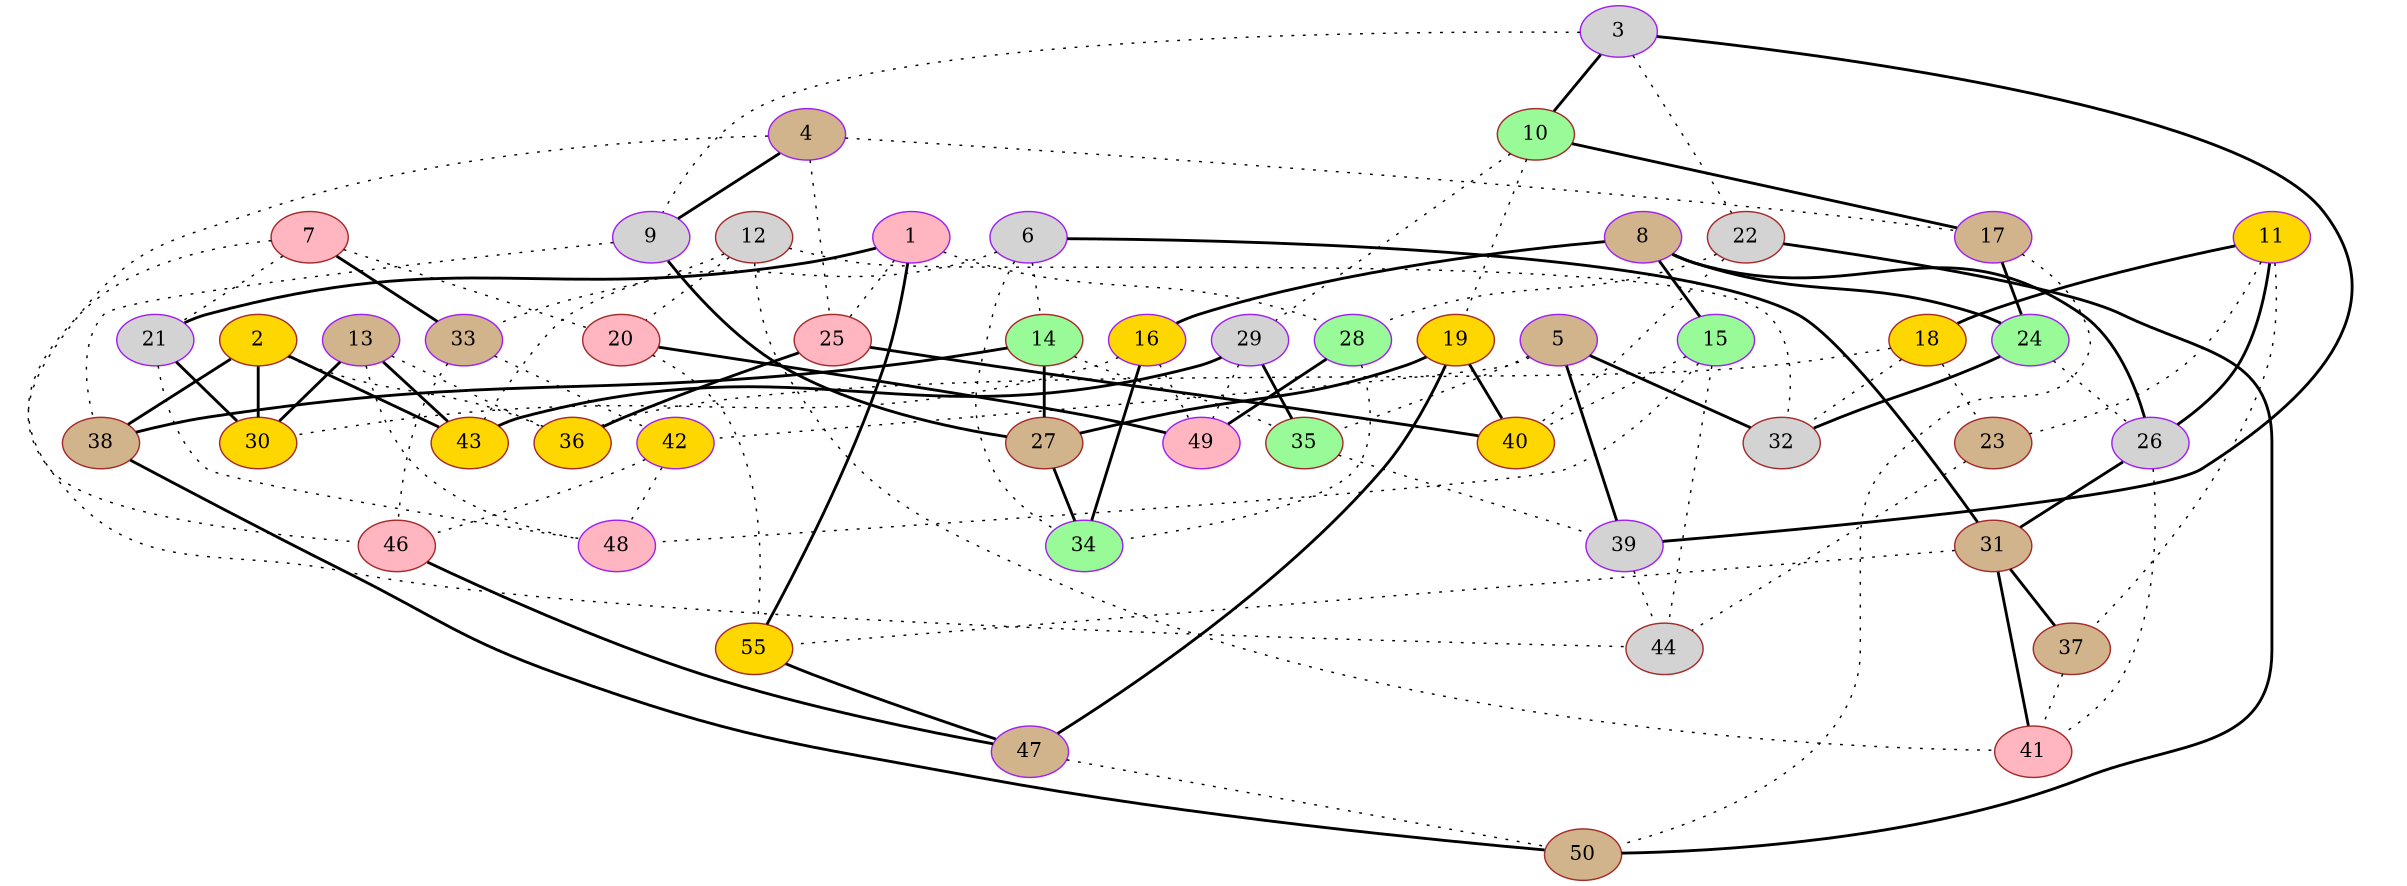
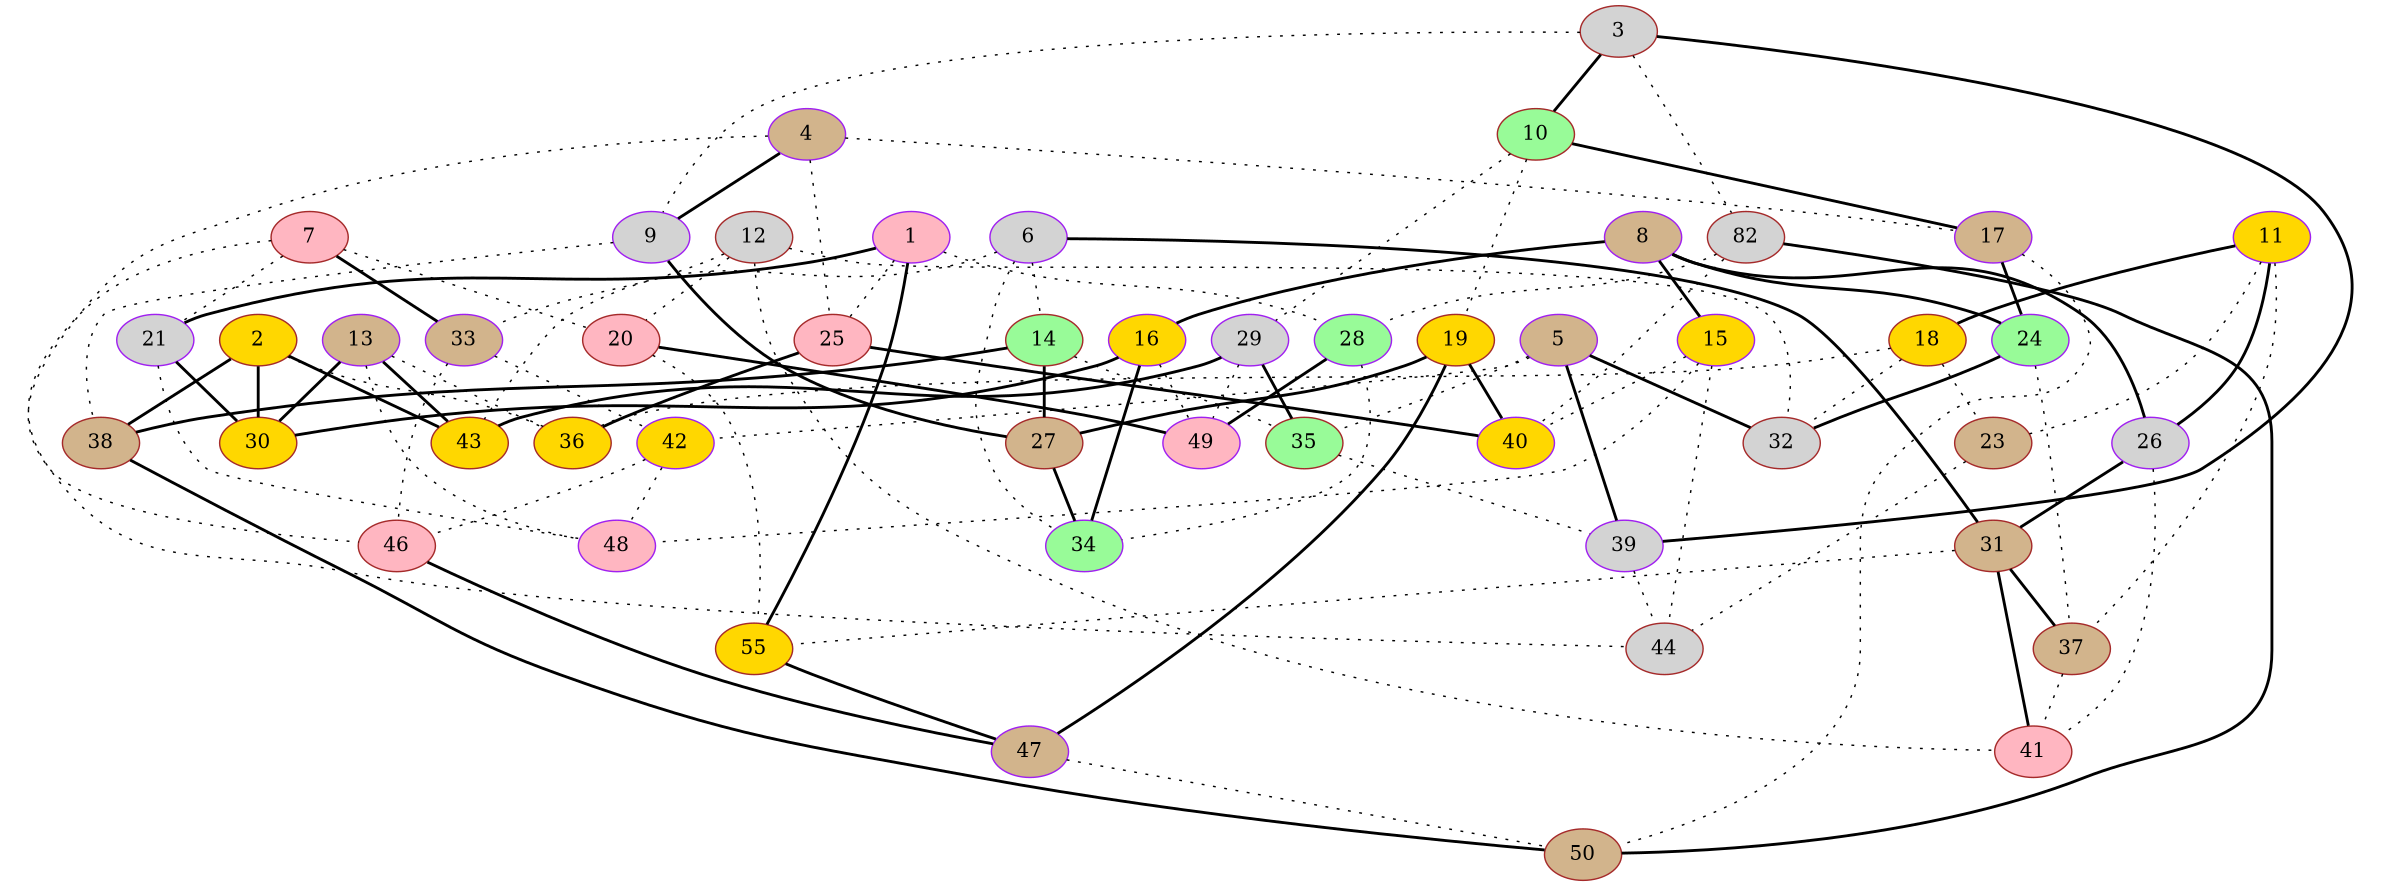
node "3": color purple -> brown
node "22": label "22" -> "82"
node "15": fillcolor palegreen -> gold
edge "24" -- "26": now "24" -- "37"
edge "16" -- "30": style dotted -> bold
node "40": color brown -> purple
